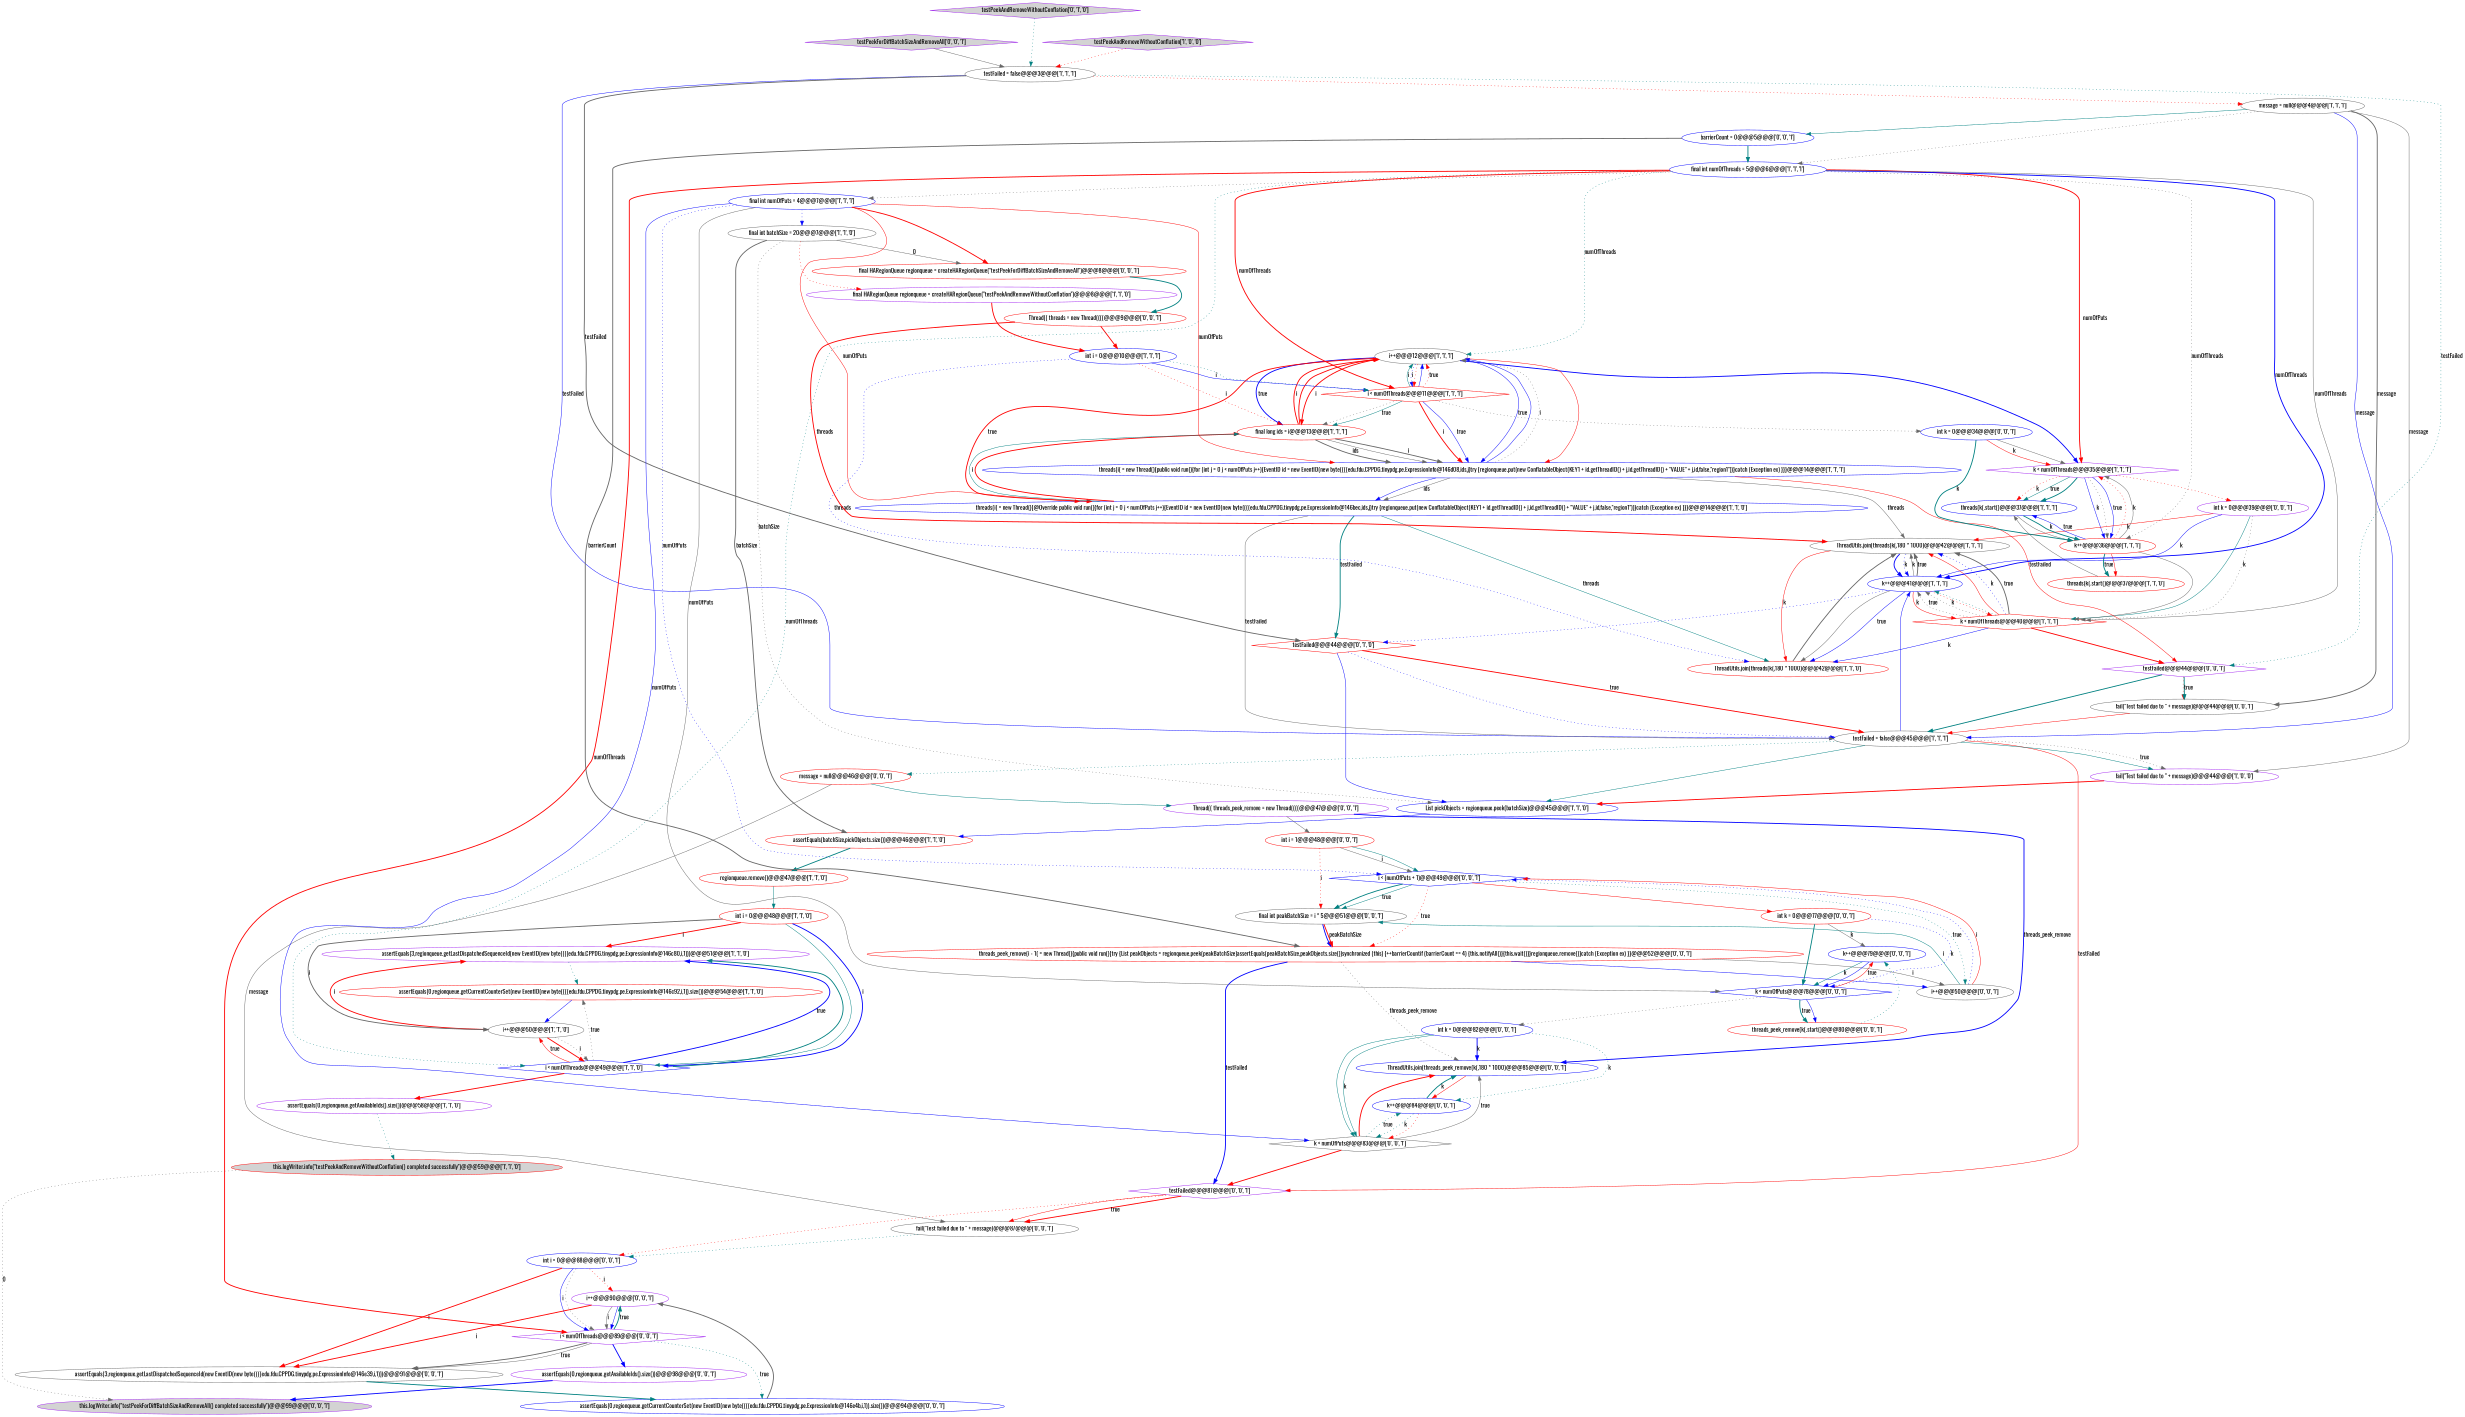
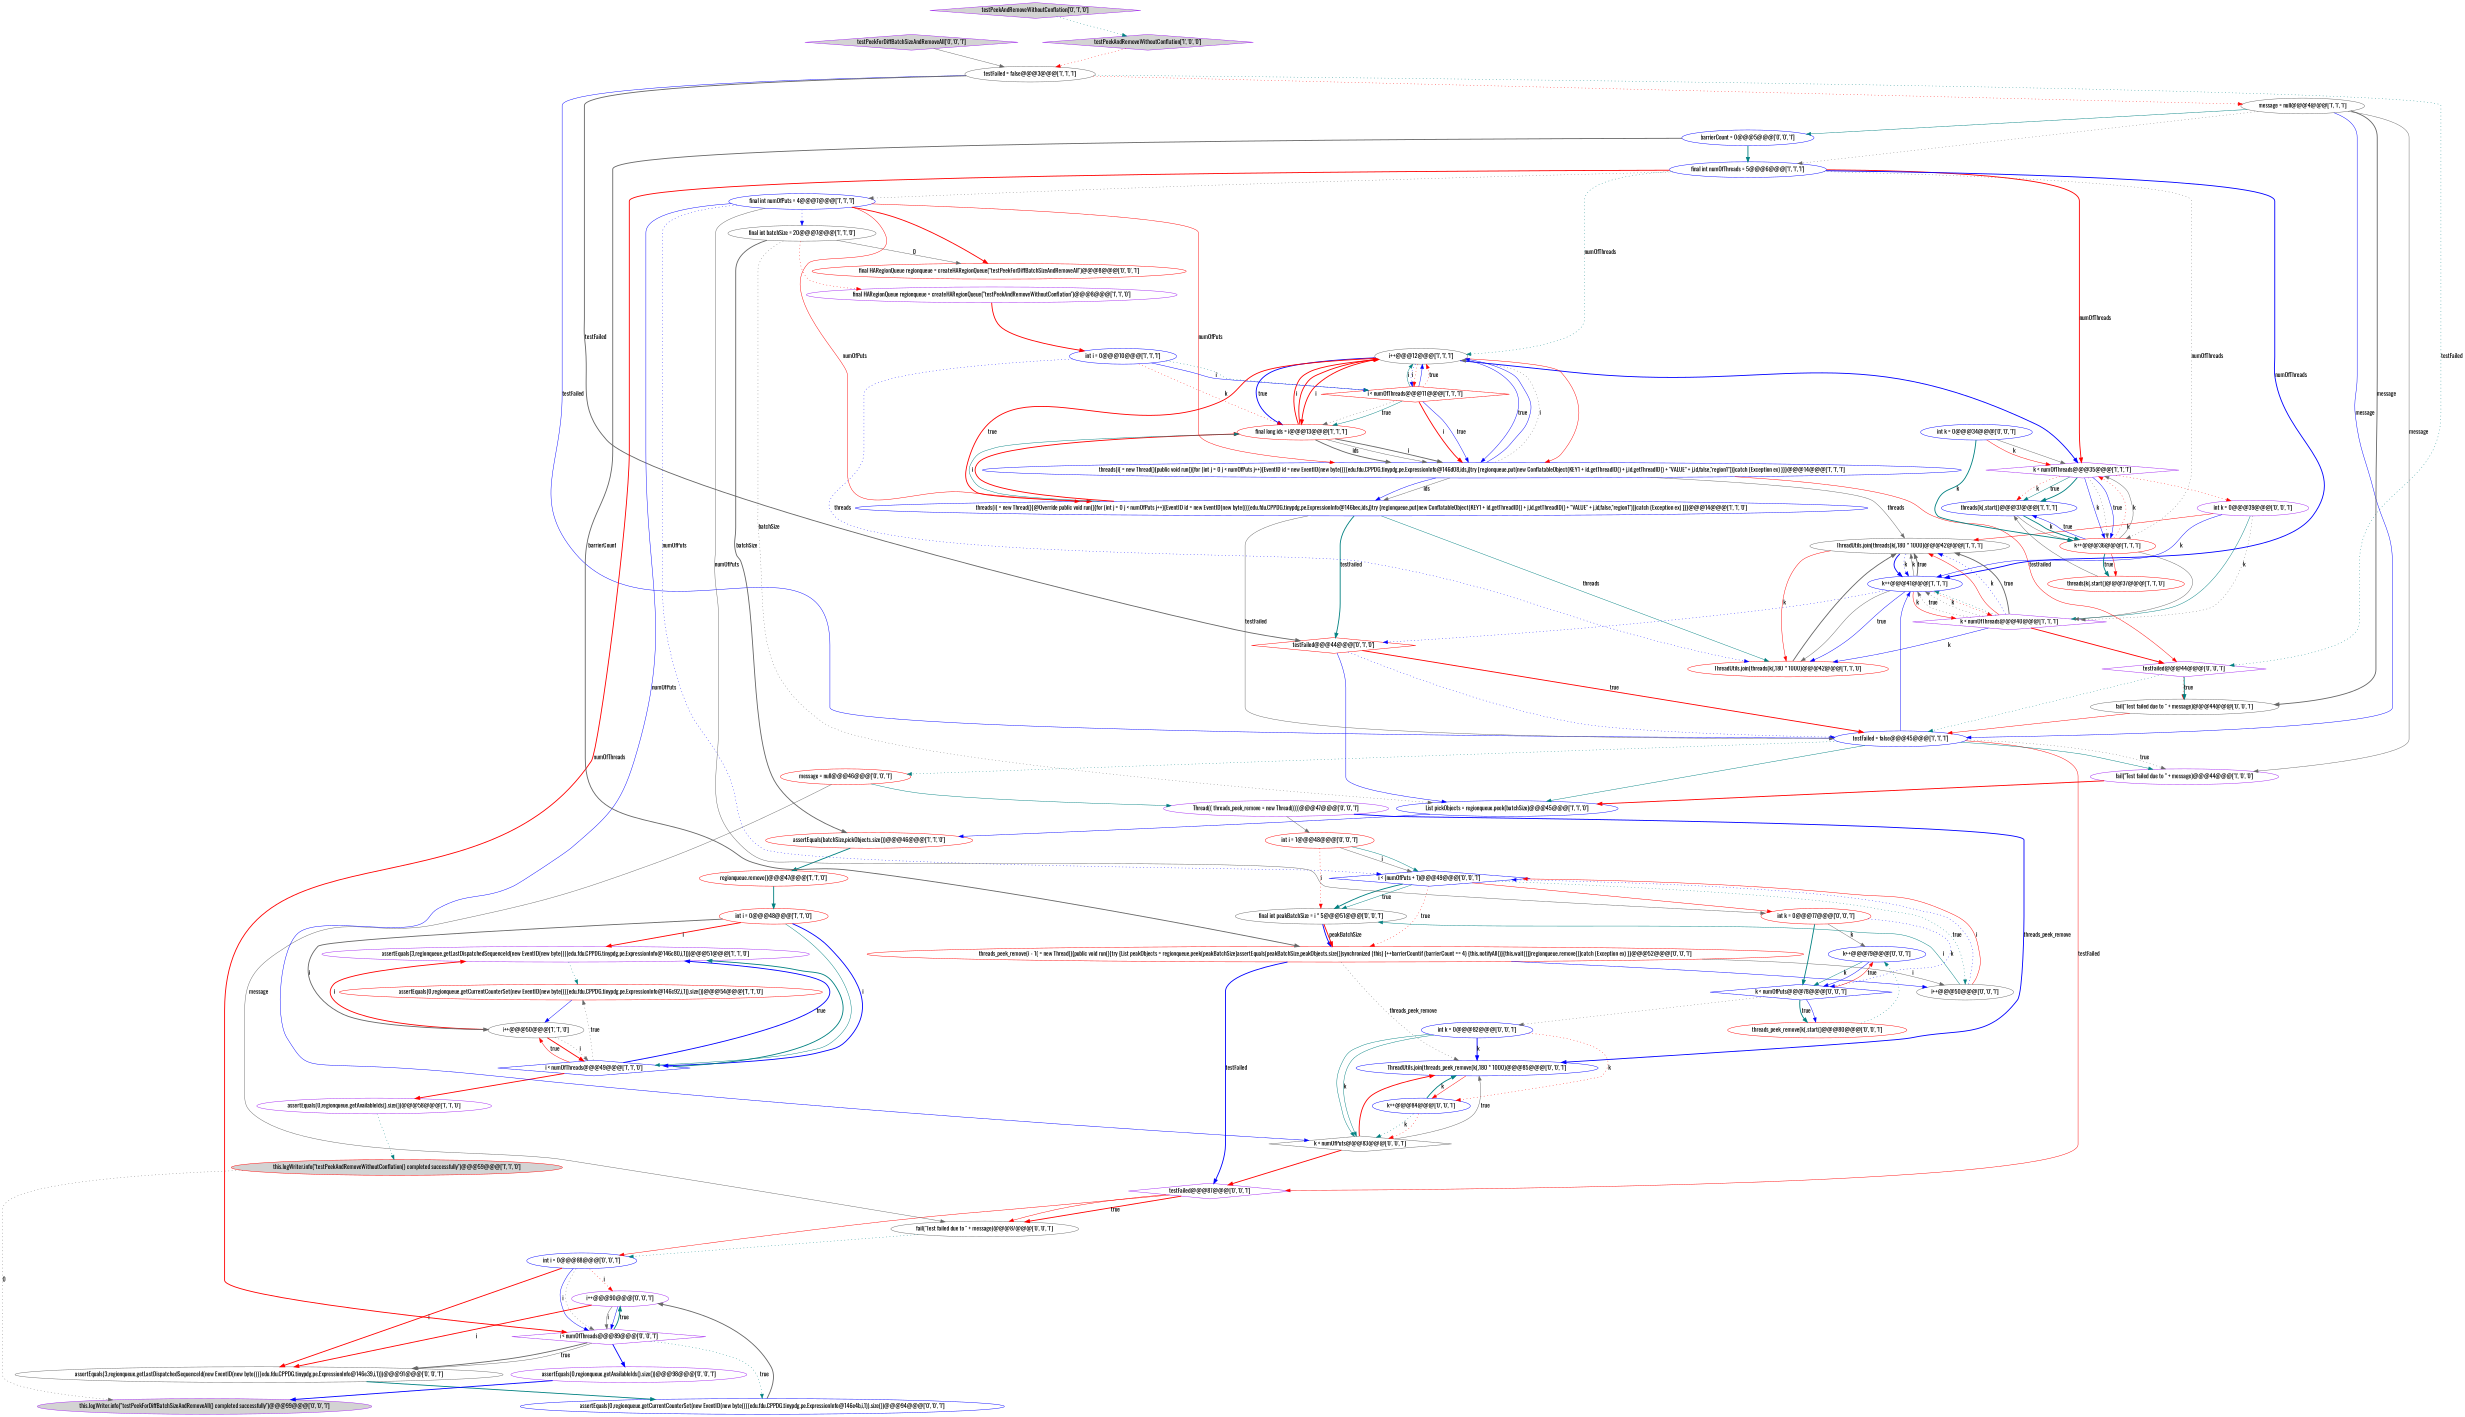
edge "testPeekAndRemoveWithoutConflation['0', '1', '0']" -> "testFailed = false@@@3@@@['1', '1', '1']": now "testPeekAndRemoveWithoutConflation['0', '1', '0']" -> "testPeekAndRemoveWithoutConflation['1', '0', '0']"
edge "final int numOfThreads = 5@@@6@@@['1', '1', '1']" -> "i < numOfThreads@@@11@@@['1', '1', '1']": removed, label "numOfThreads"
edge "final int numOfThreads = 5@@@6@@@['1', '1', '1']" -> "k < numOfThreads@@@40@@@['1', '1', '1']": removed, label "numOfThreads"
node "Thread(( threads = new Thread((((@@@9@@@['0', '0', '1']": removed
edge "final int numOfThreads = 5@@@6@@@['1', '1', '1']" -> "k < numOfThreads@@@35@@@['1', '1', '1']": label "numOfPuts" -> "numOfThreads"
edge "int i = 0@@@10@@@['1', '1', '1']" -> "final long ids = i@@@13@@@['1', '1', '1']": label "i" -> "k"
edge "i < numOfThreads@@@11@@@['1', '1', '1']" -> "int k = 0@@@34@@@['0', '0', '1']": removed
edge "final int numOfThreads = 5@@@6@@@['1', '1', '1']" -> "i < numOfThreads@@@49@@@['1', '1', '0']": removed, label "numOfThreads"
node "k < numOfThreads@@@40@@@['1', '1', '1']": color red -> purple
edge "testFailed@@@44@@@['0', '0', '1']" -> "testFailed = false@@@45@@@['1', '1', '1']": style bold -> dotted
node "testFailed = false@@@45@@@['1', '1', '1']": color gray40 -> blue
edge "regionqueue.remove()@@@47@@@['1', '1', '0']" -> "int i = 0@@@48@@@['1', '1', '0']": style solid -> bold
edge "final int numOfPuts = 4@@@7@@@['1', '1', '1']" -> "k < numOfPuts@@@78@@@['0', '0', '1']": now "final int numOfPuts = 4@@@7@@@['1', '1', '1']" -> "int k = 0@@@77@@@['0', '0', '1']"
edge "int k = 0@@@82@@@['0', '0', '1']" -> "k++@@@84@@@['0', '0', '1']": color teal -> red
edge "k < numOfPuts@@@83@@@['0', '0', '1']" -> "k++@@@84@@@['0', '0', '1']": removed, label "true"
edge "testFailed@@@87@@@['0', '0', '1']" -> "int i = 0@@@88@@@['0', '0', '1']": style dotted -> solid
